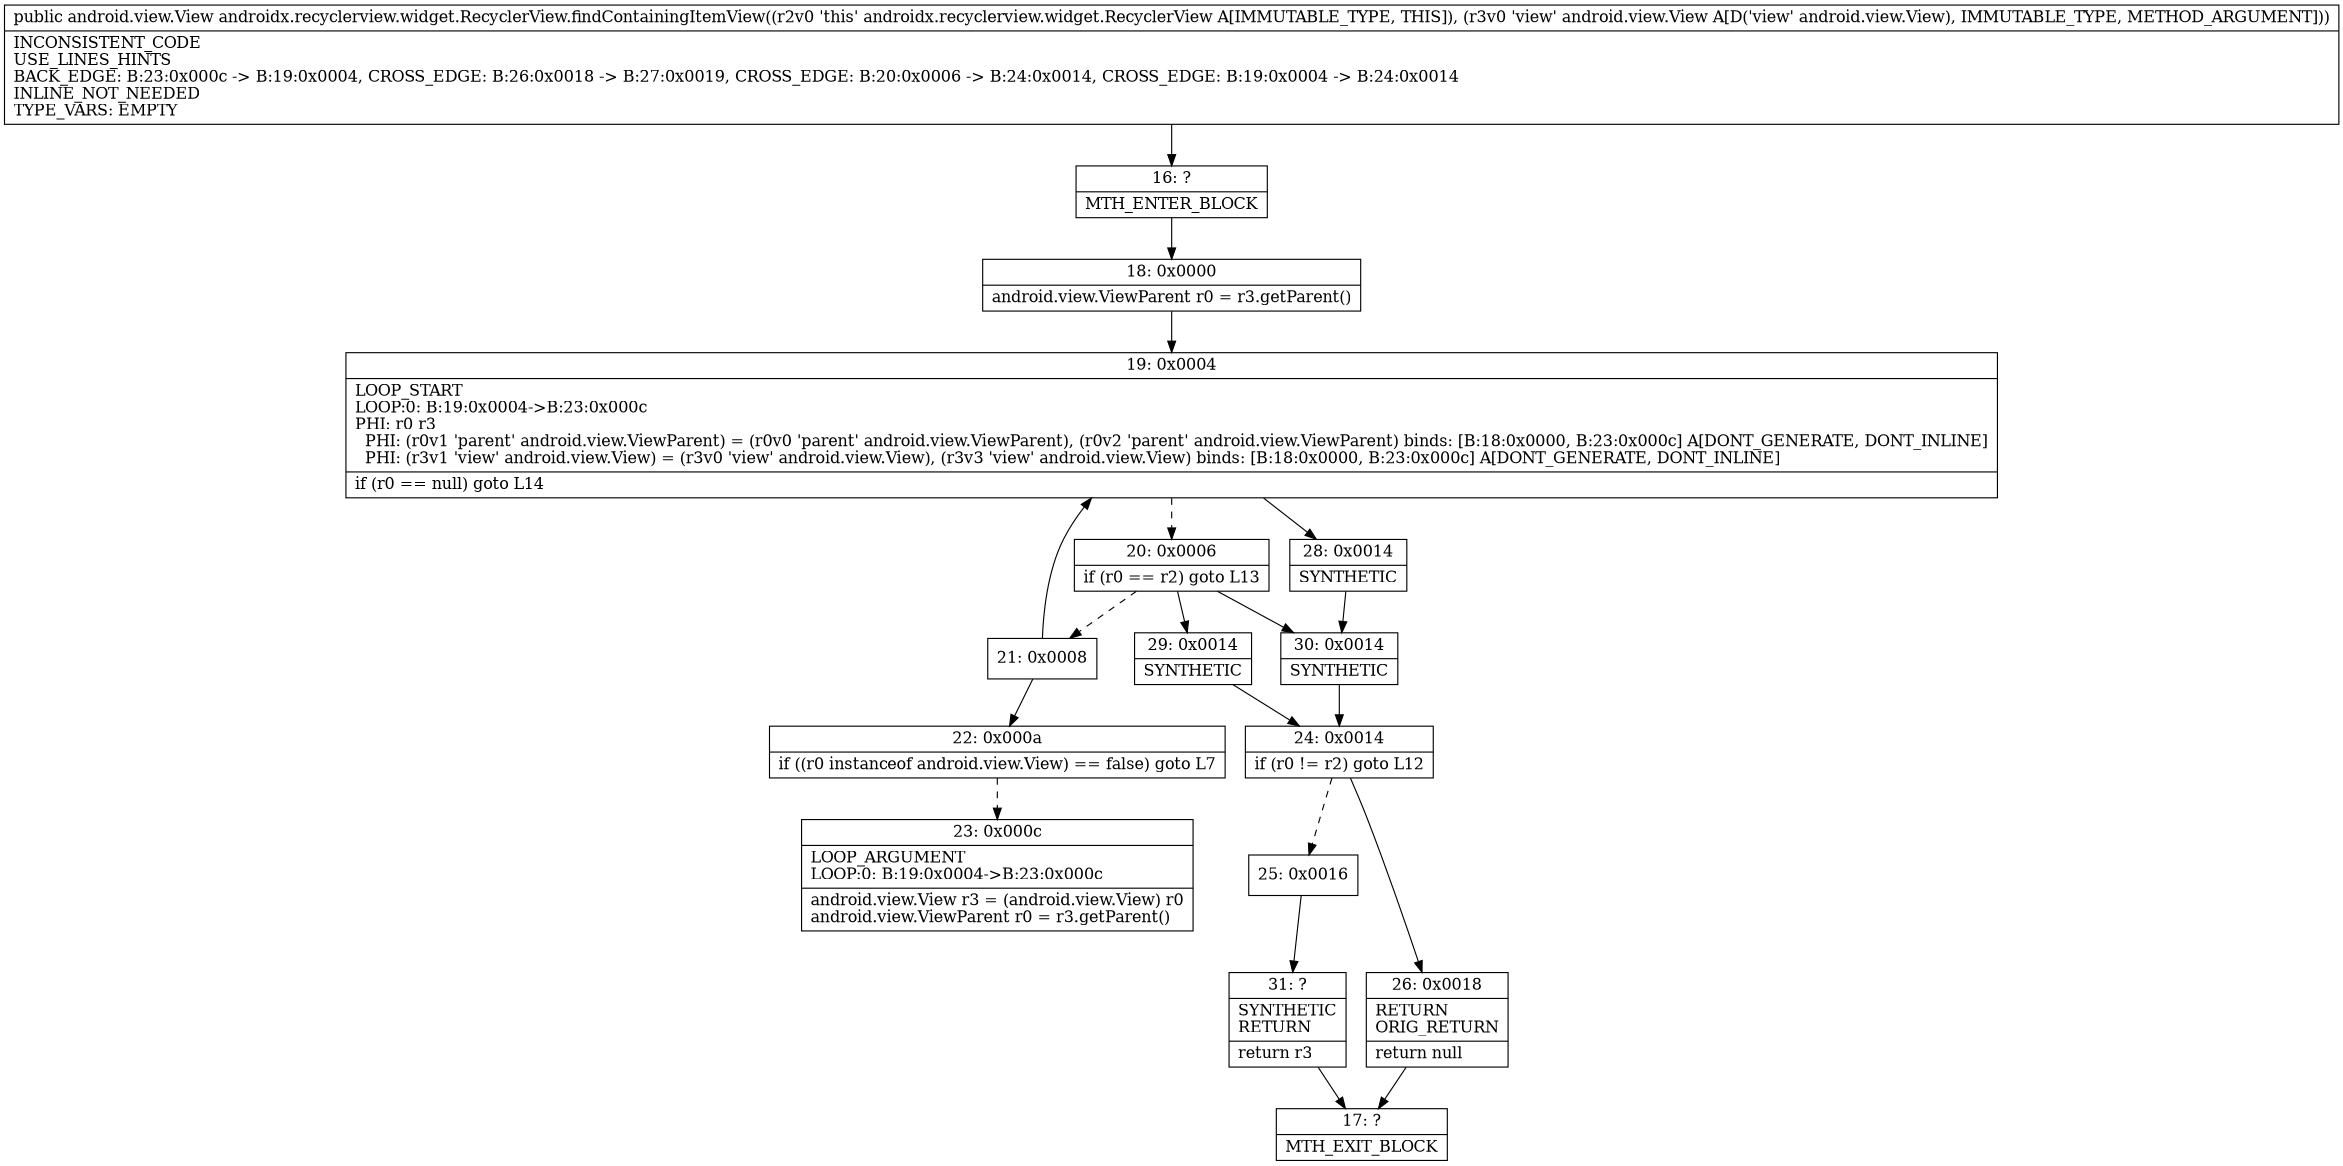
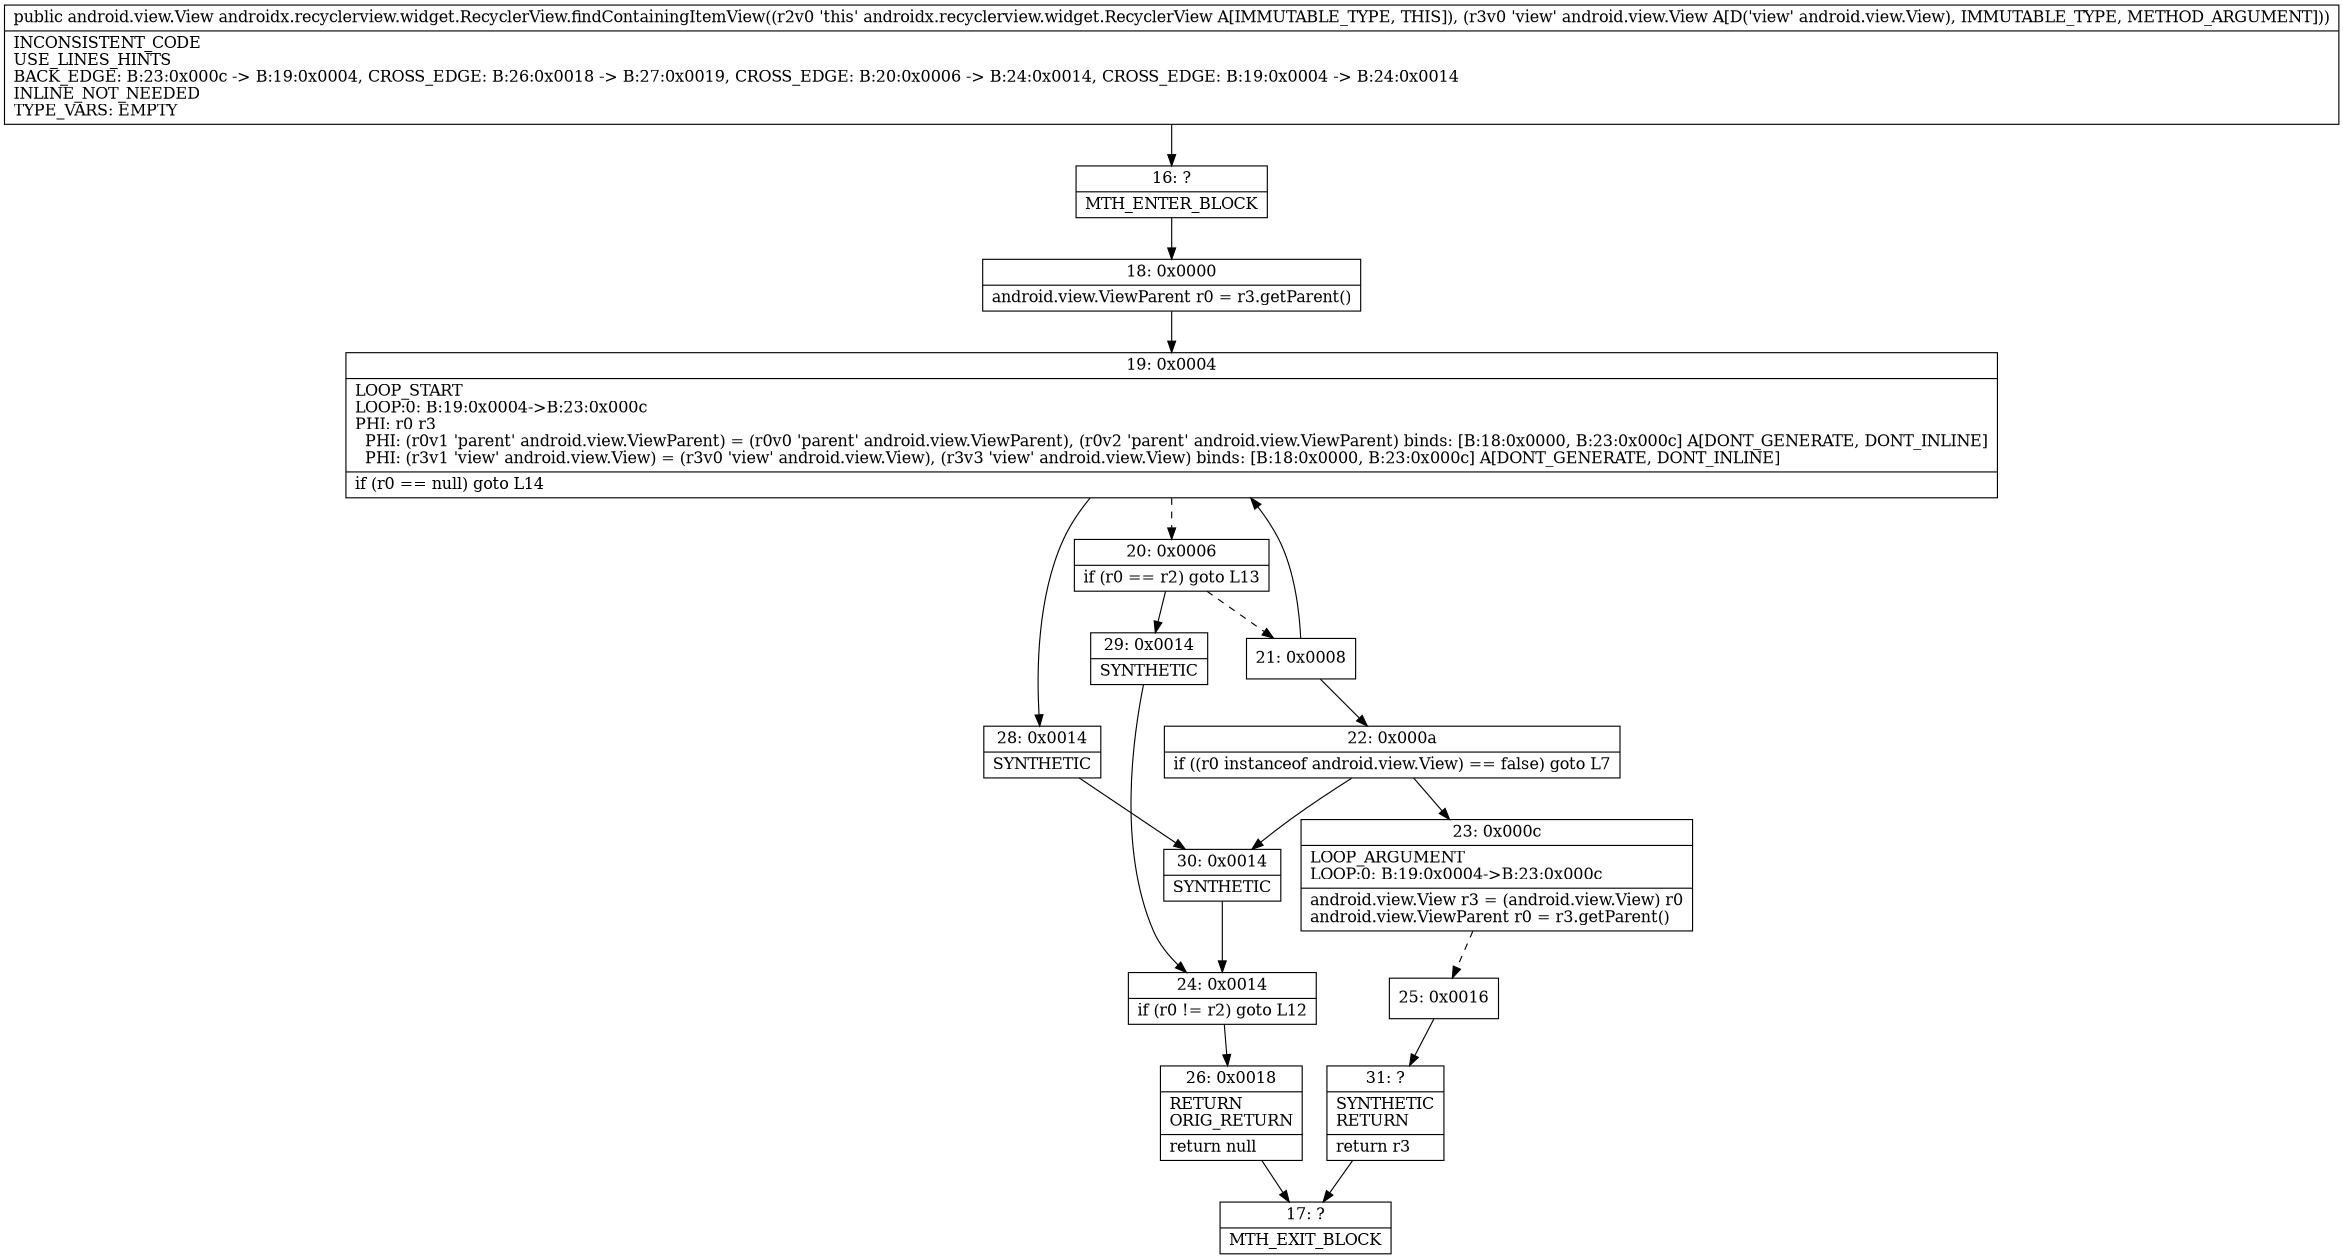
edge "20: 0x0006" -> "30: 0x0014": now "22: 0x000a" -> "30: 0x0014"
edge "22: 0x000a" -> "23: 0x000c": style dashed -> solid
edge "24: 0x0014" -> "25: 0x0016": now "23: 0x000c" -> "25: 0x0016"
